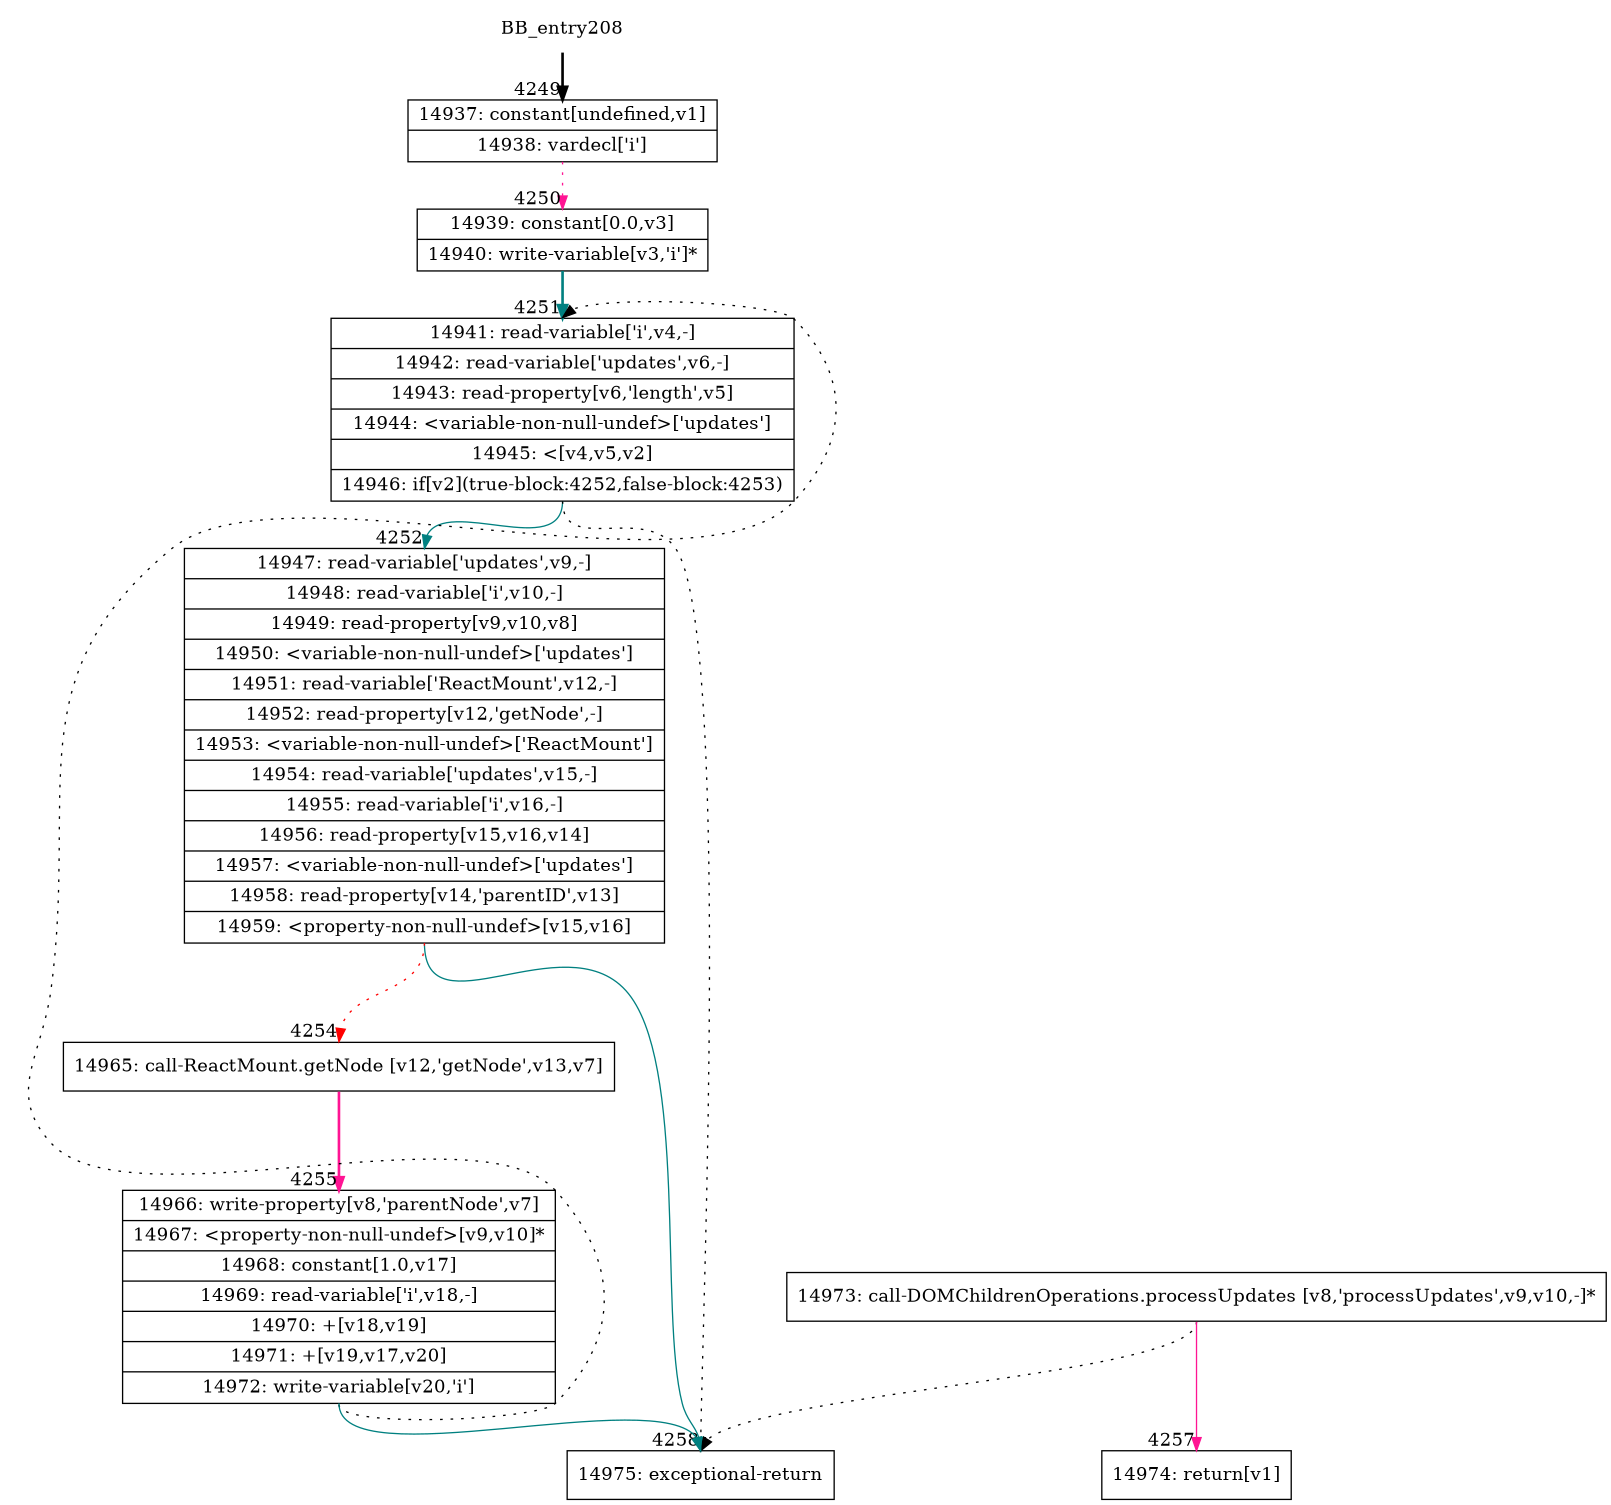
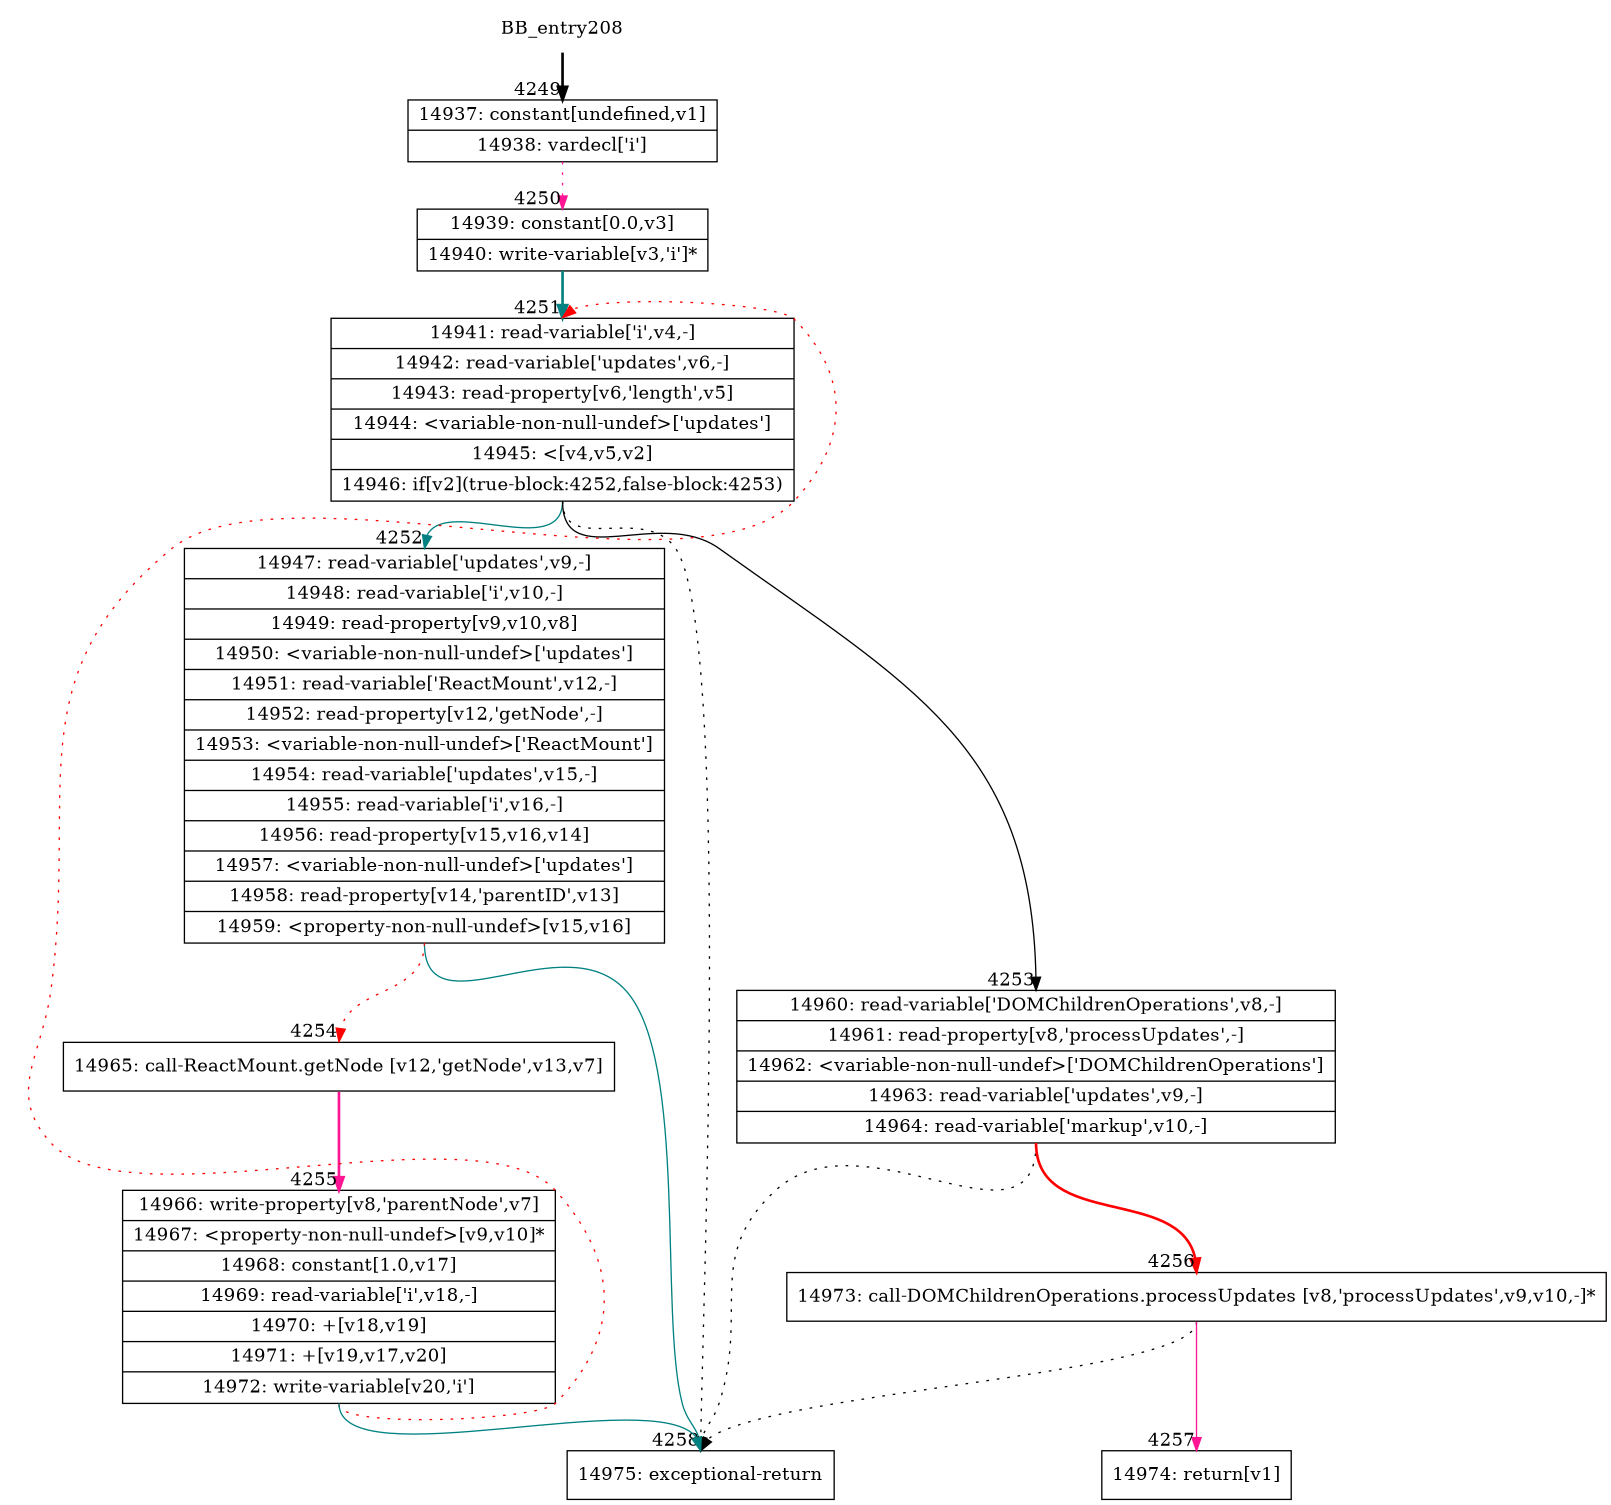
edge "14966: write-property[v8,'parentNode',v7]" -> "14941: read-variable['i',v4,-]": color black -> red
node "14960: read-variable['DOMChildrenOperations',v8,-]": added
